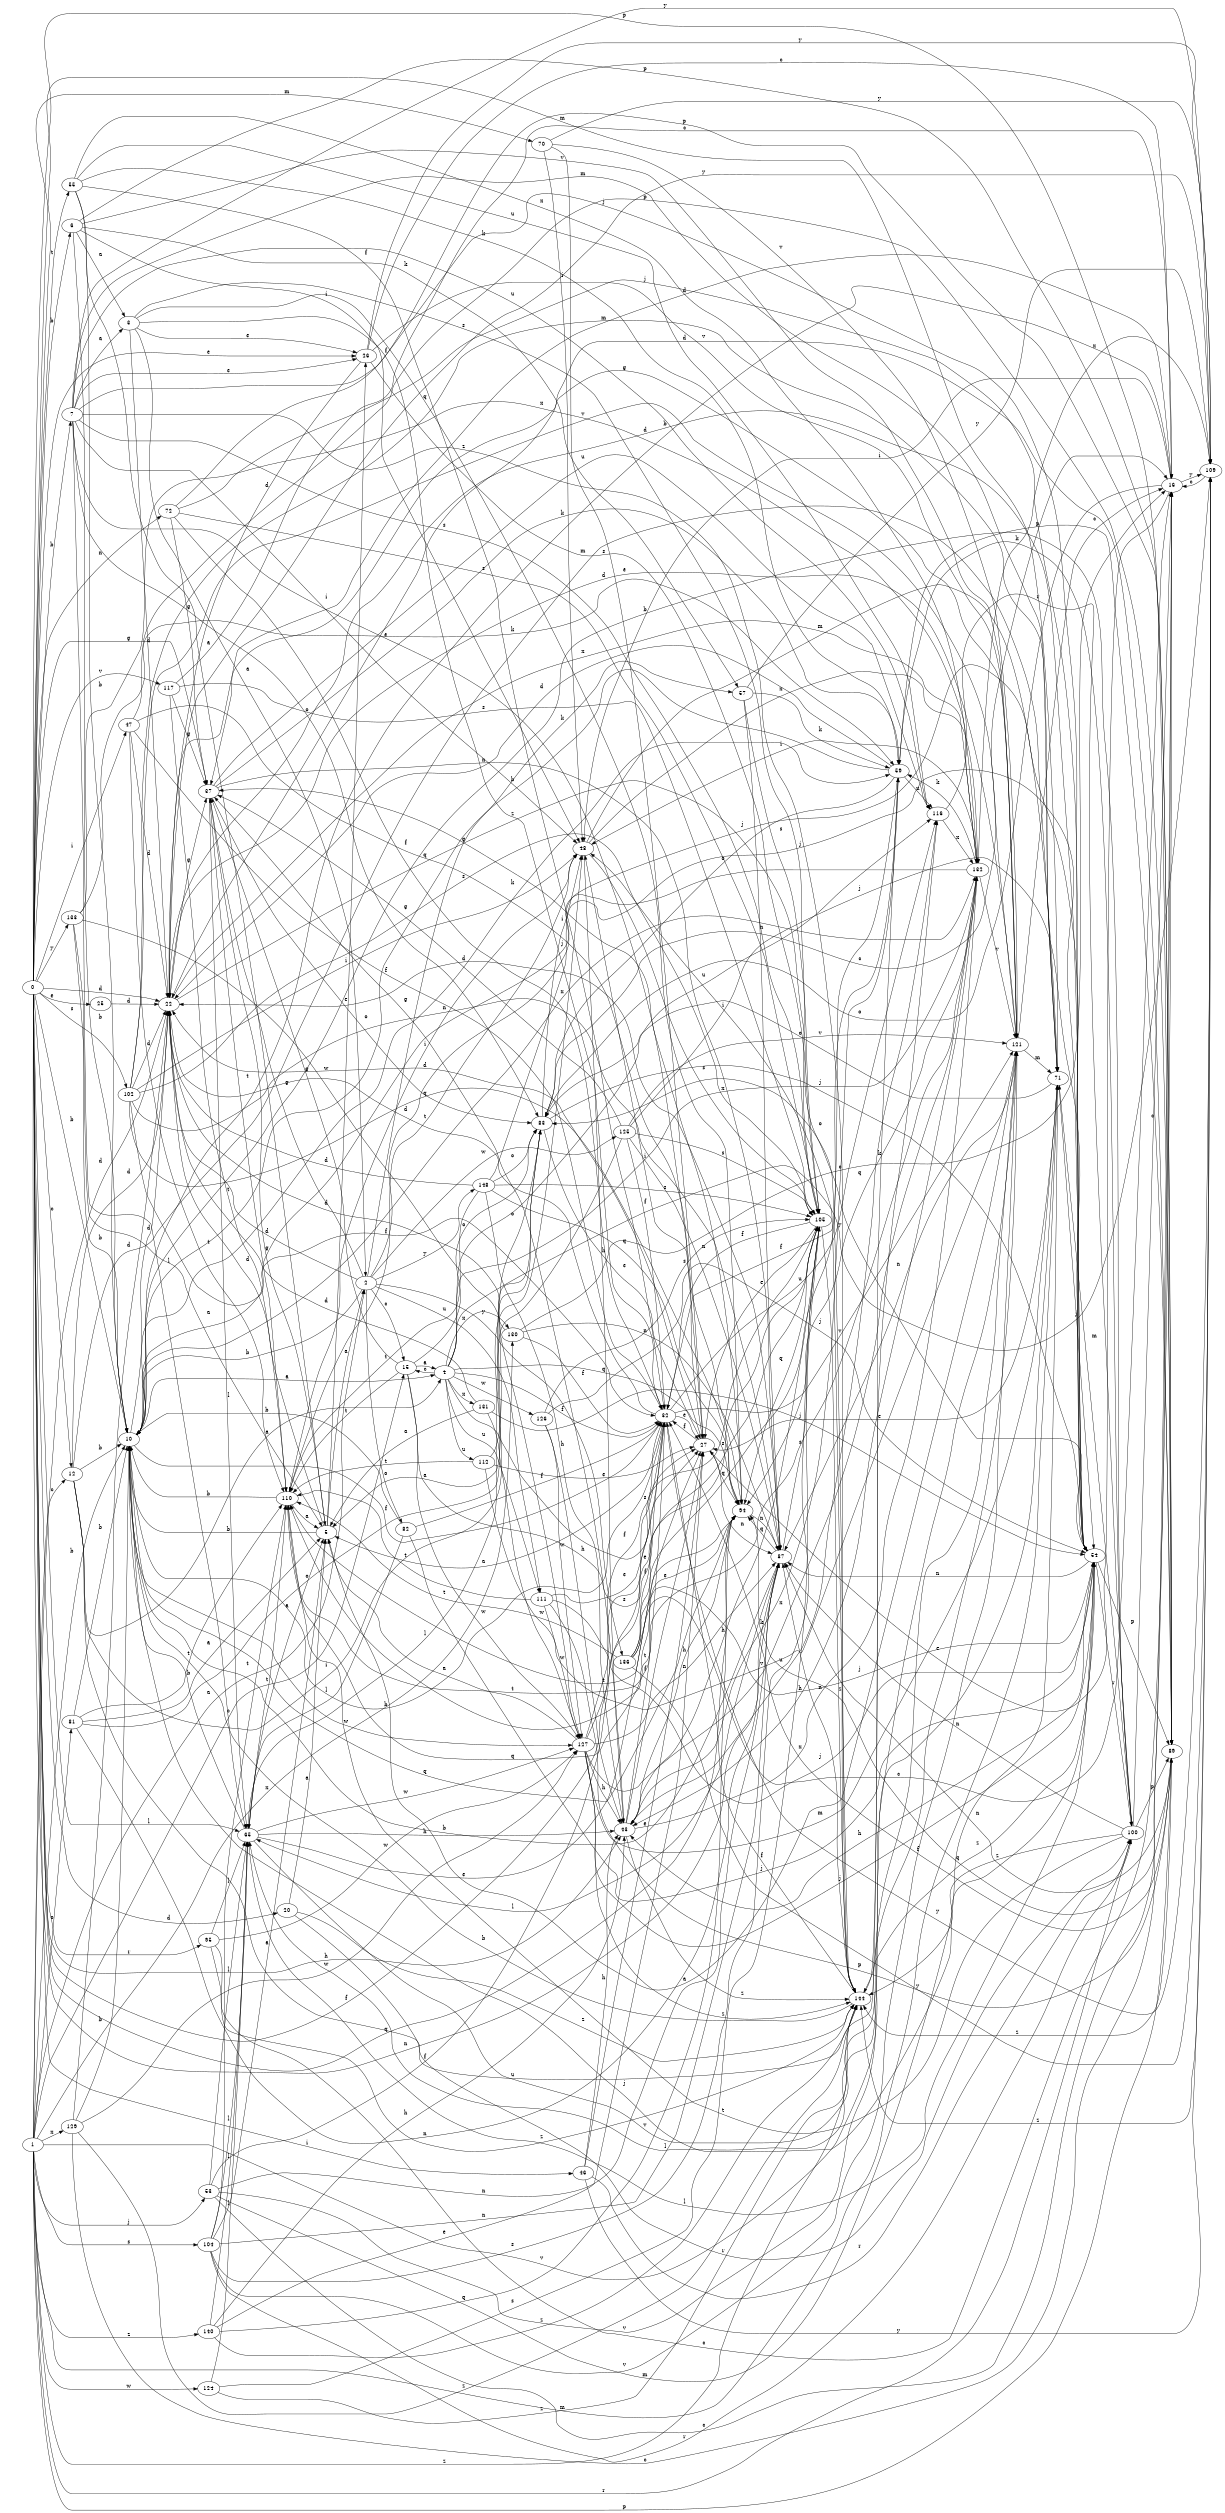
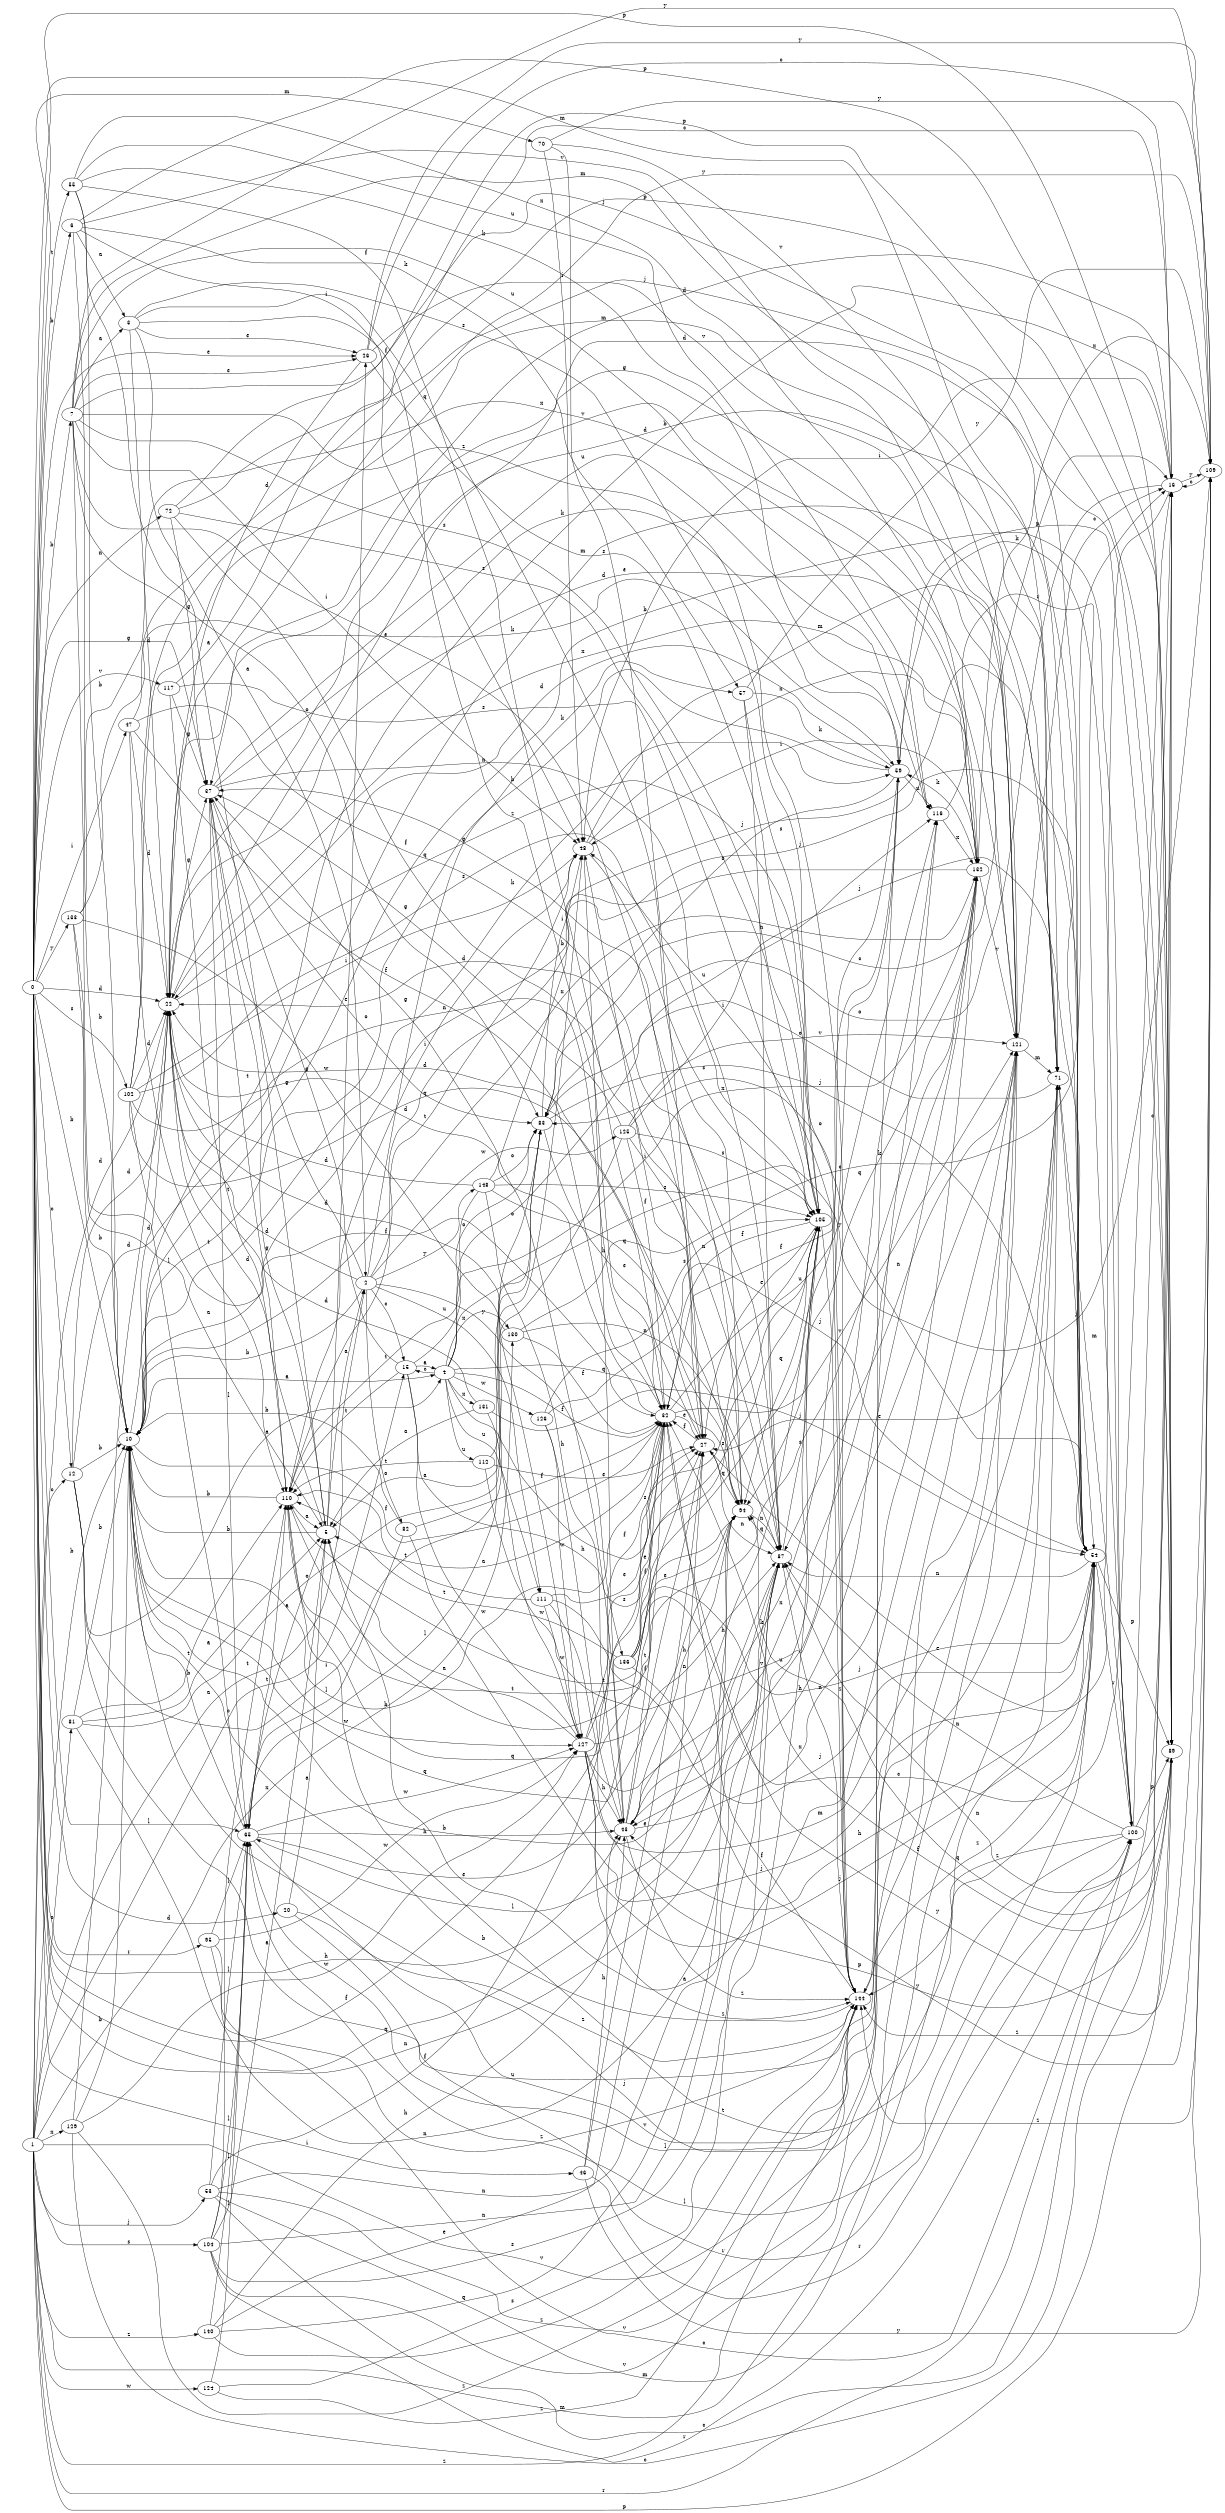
edge "132" -> "10": label "j" -> "b"
node "25": removed
